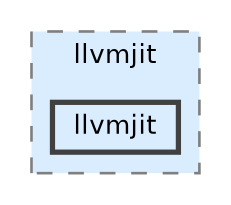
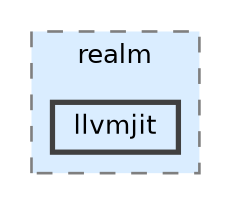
cluster "llvmjit": label "llvmjit" -> "realm"
